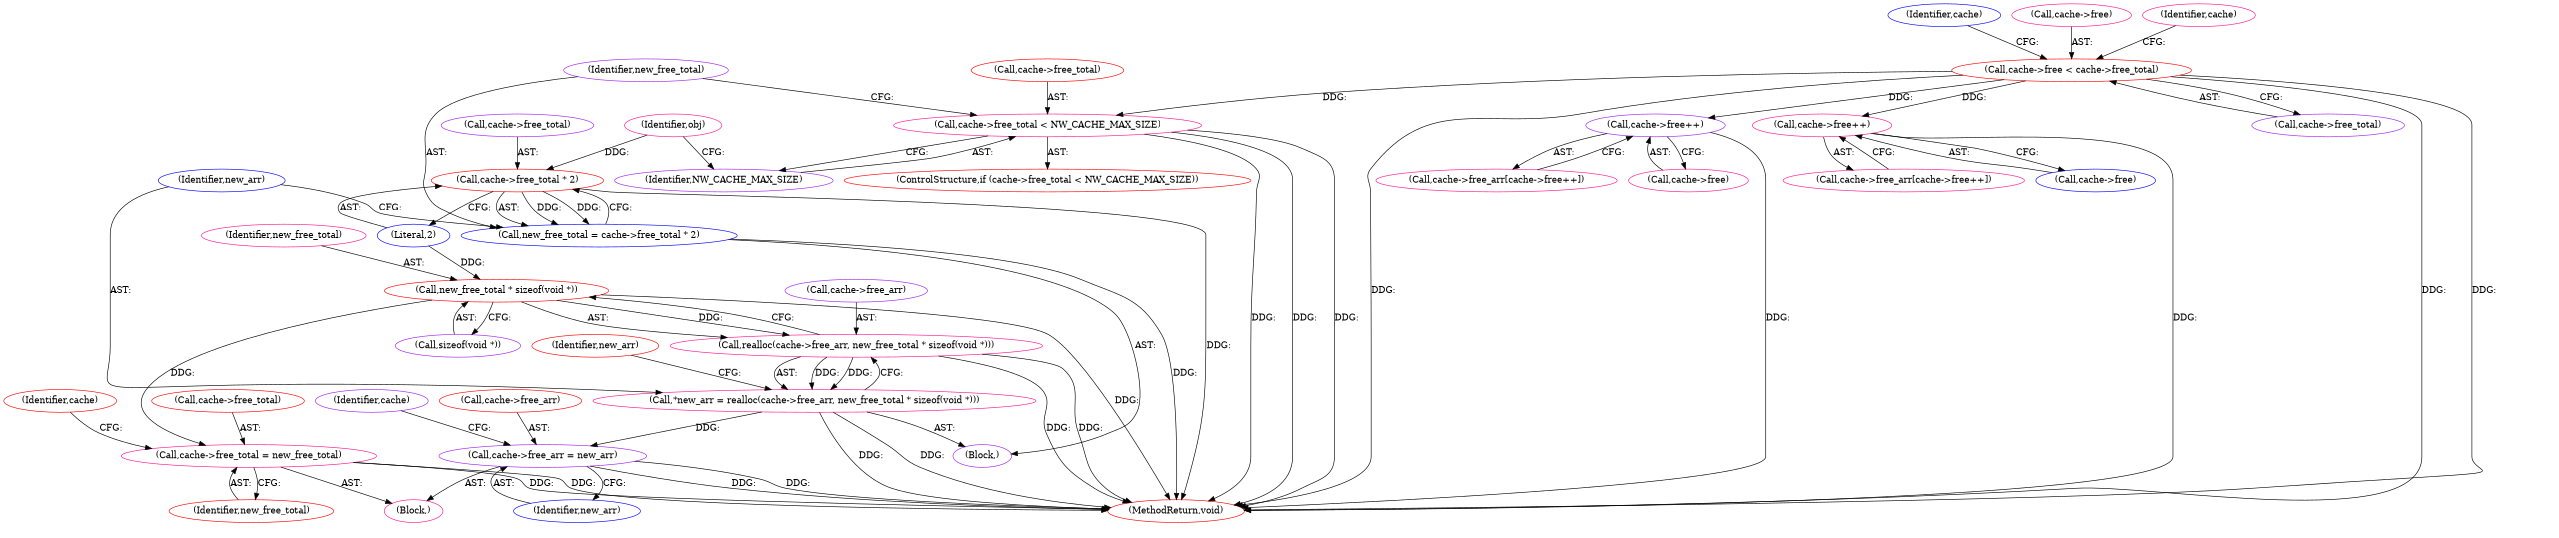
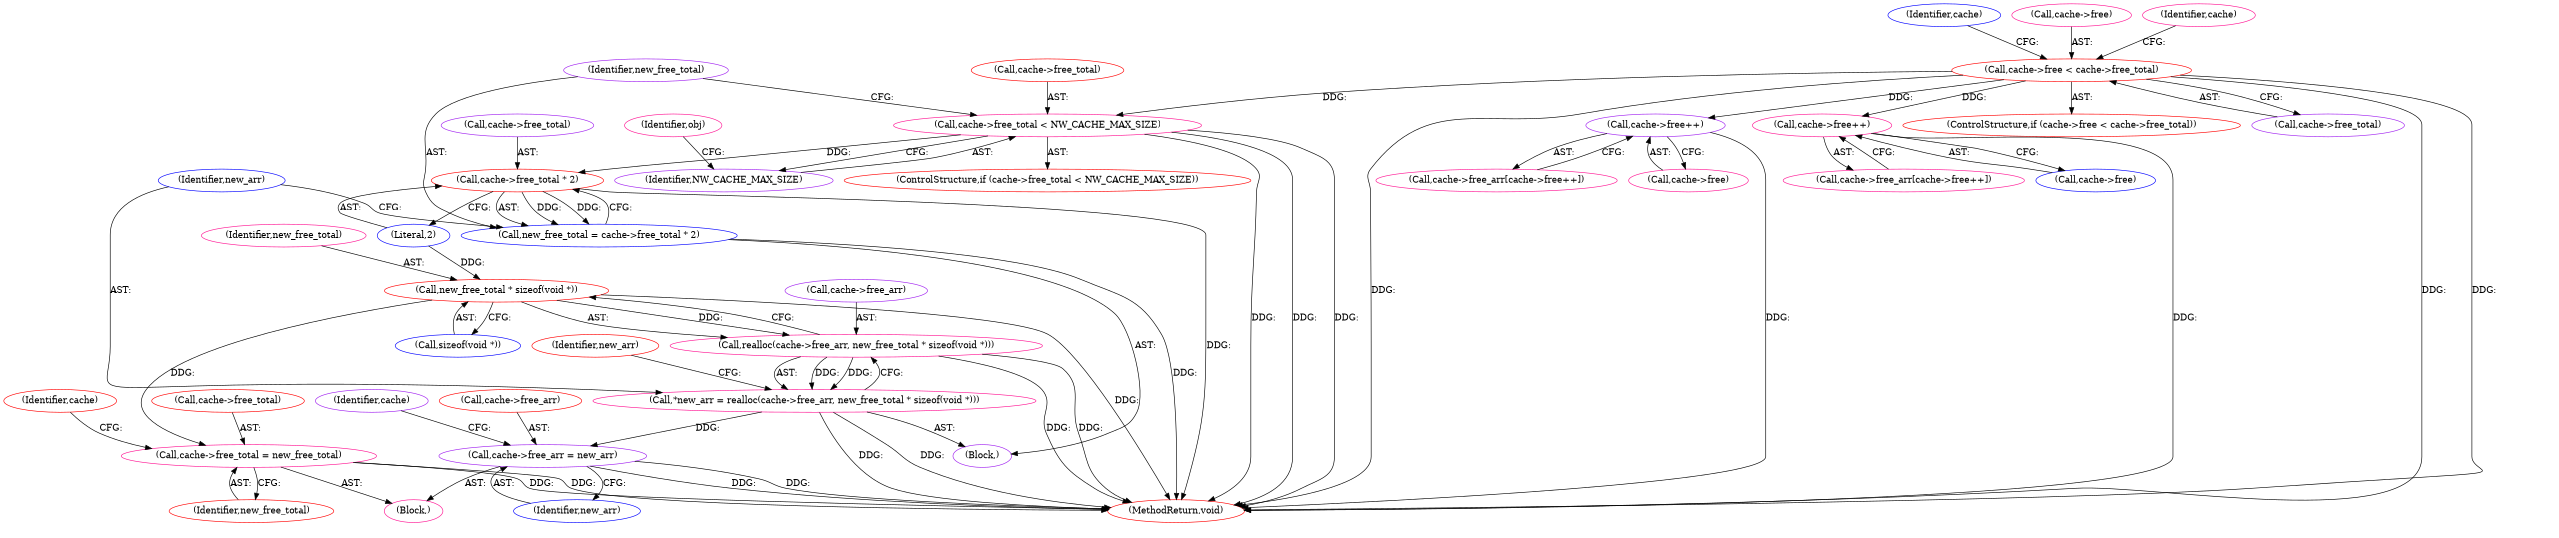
node "(ControlStructure,if (cache->free < cache->free_total))": added
edge "(Identifier,obj)" -> "(Call,cache->free_total * 2)": now "(Call,cache->free_total < NW_CACHE_MAX_SIZE)" -> "(Call,cache->free_total * 2)"
node "(Call,sizeof(void *))": color purple -> blue
